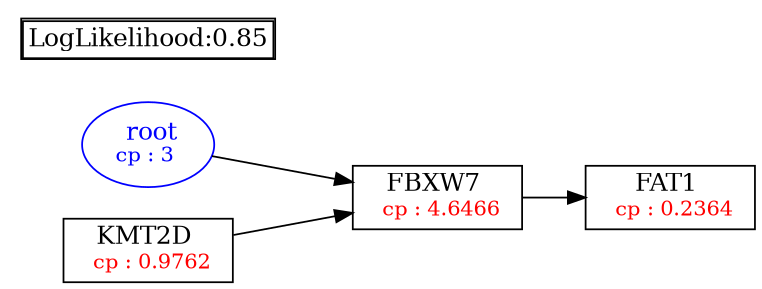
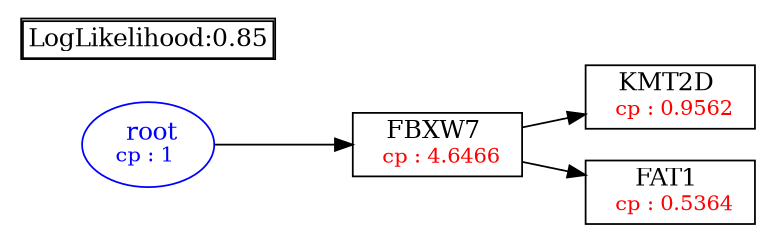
node "root": text "cp : 3" -> "cp : 1"
node "FAT1": text "cp : 0.2364" -> "cp : 0.5364"
edge "KMT2D" -> "FBXW7": reversed
node "KMT2D": text "cp : 0.9762" -> "cp : 0.9562"
